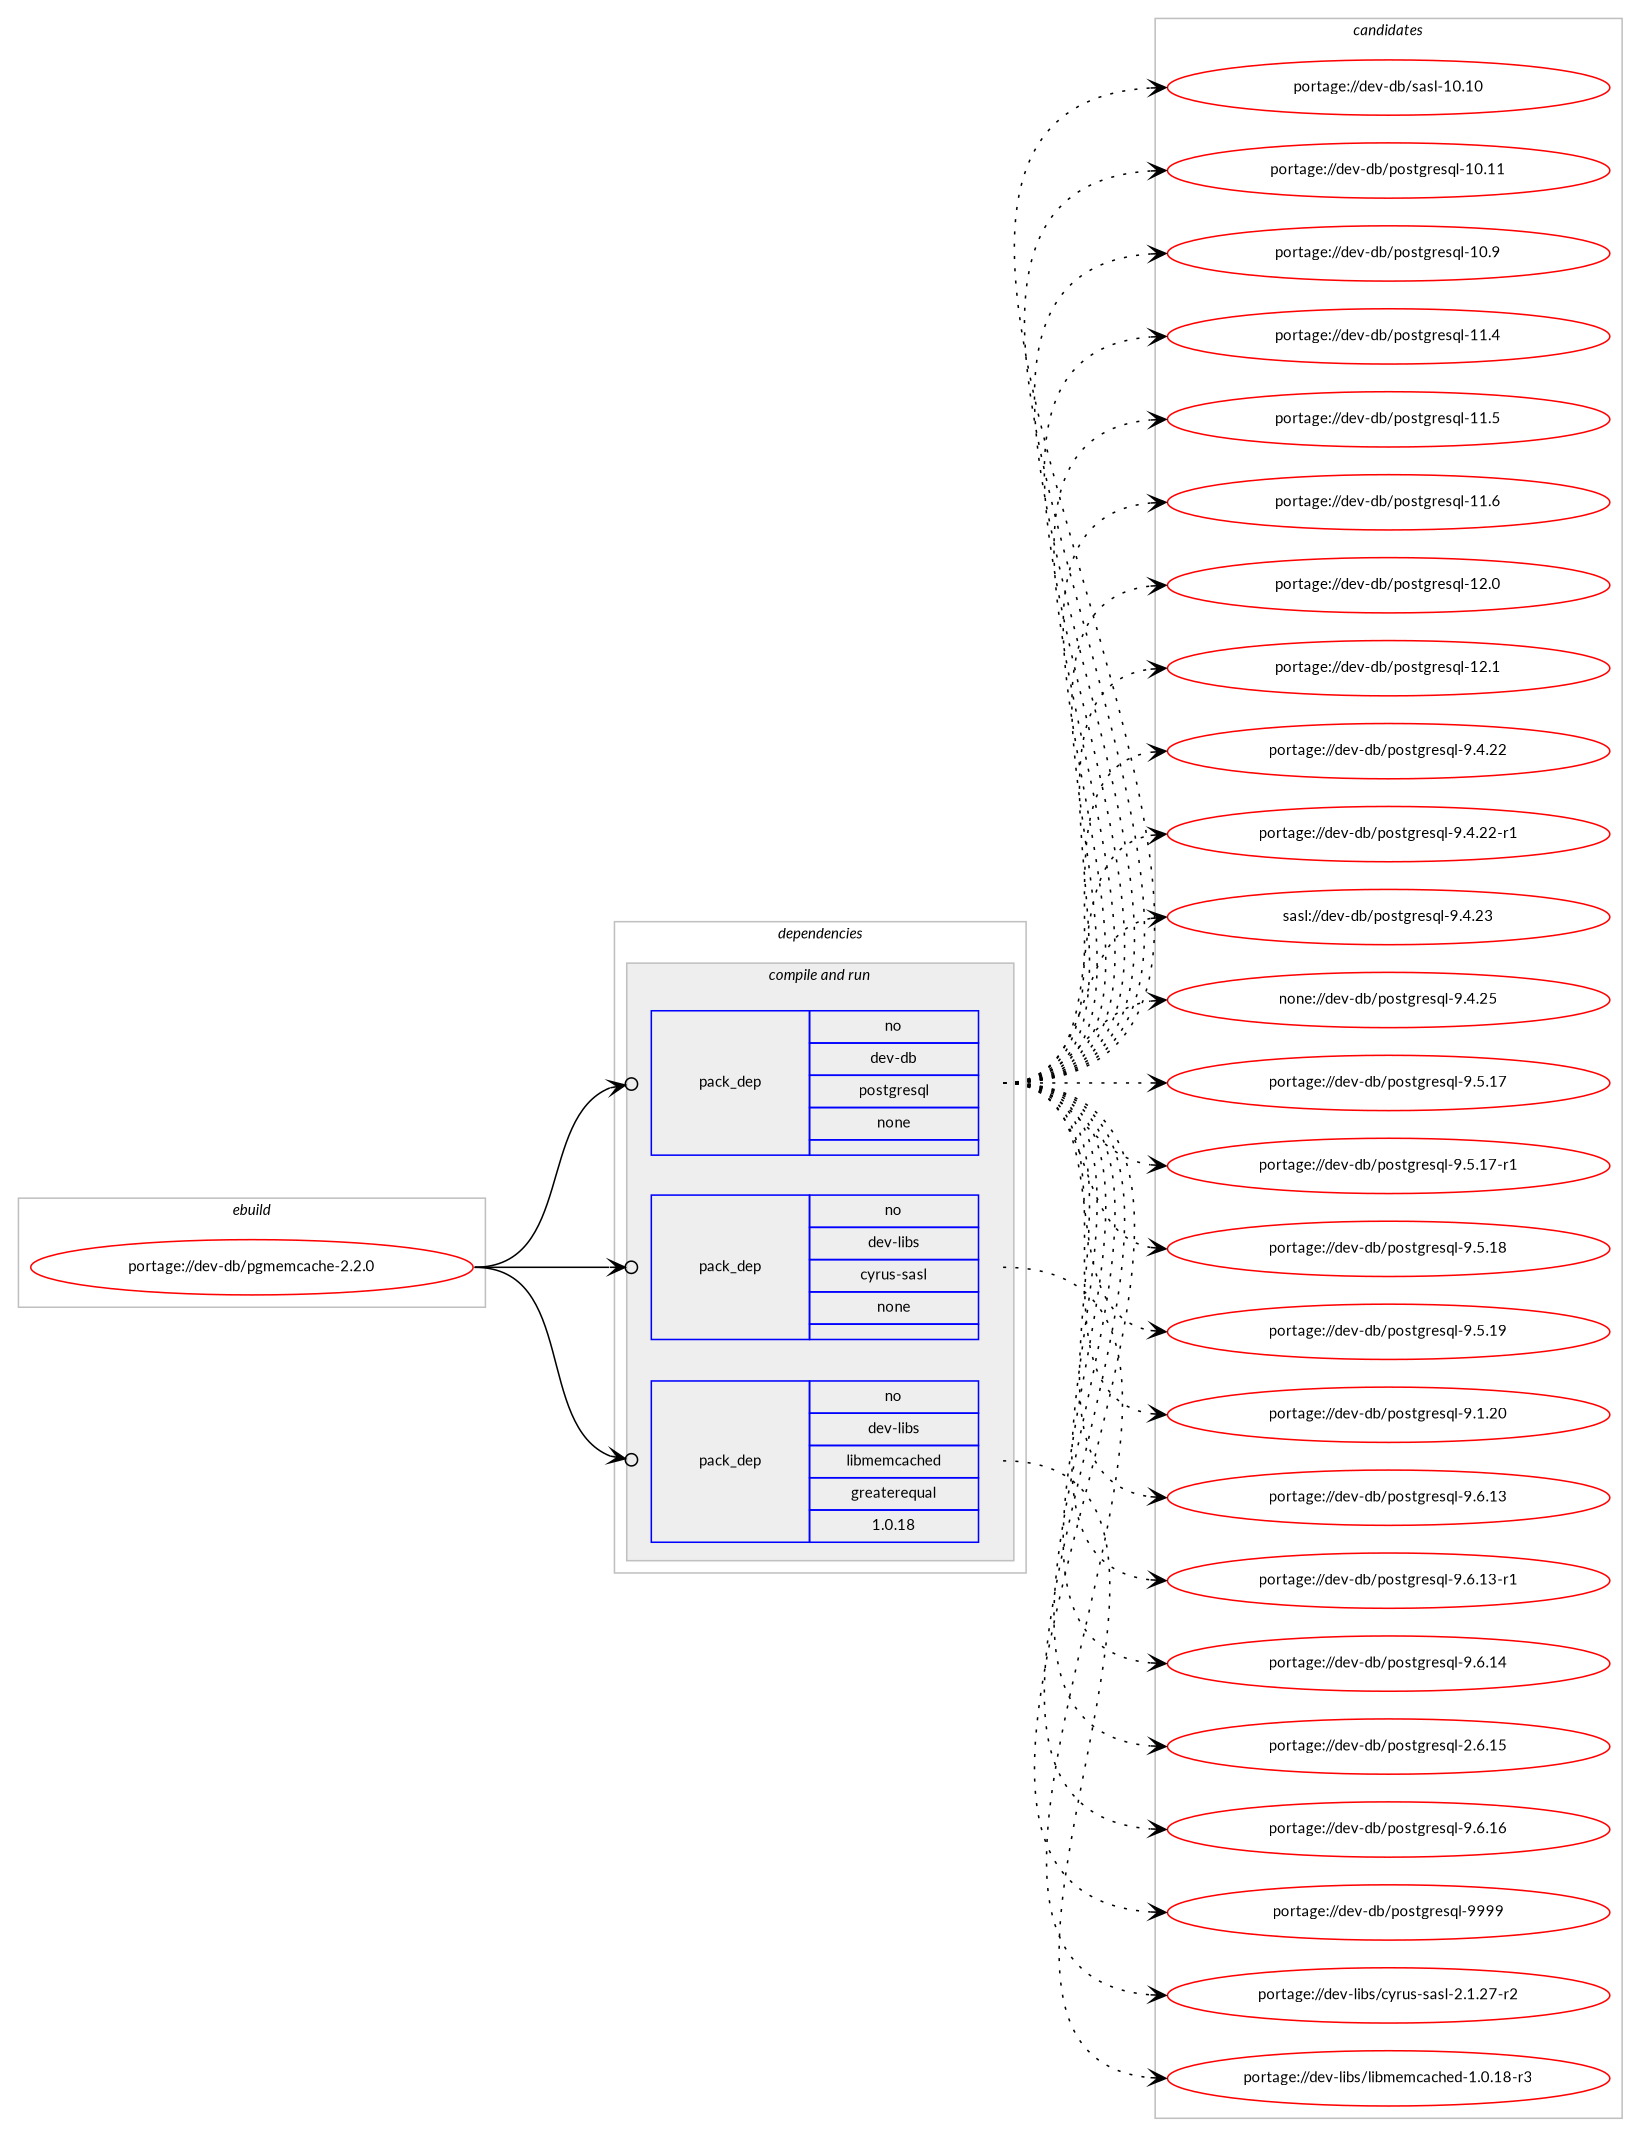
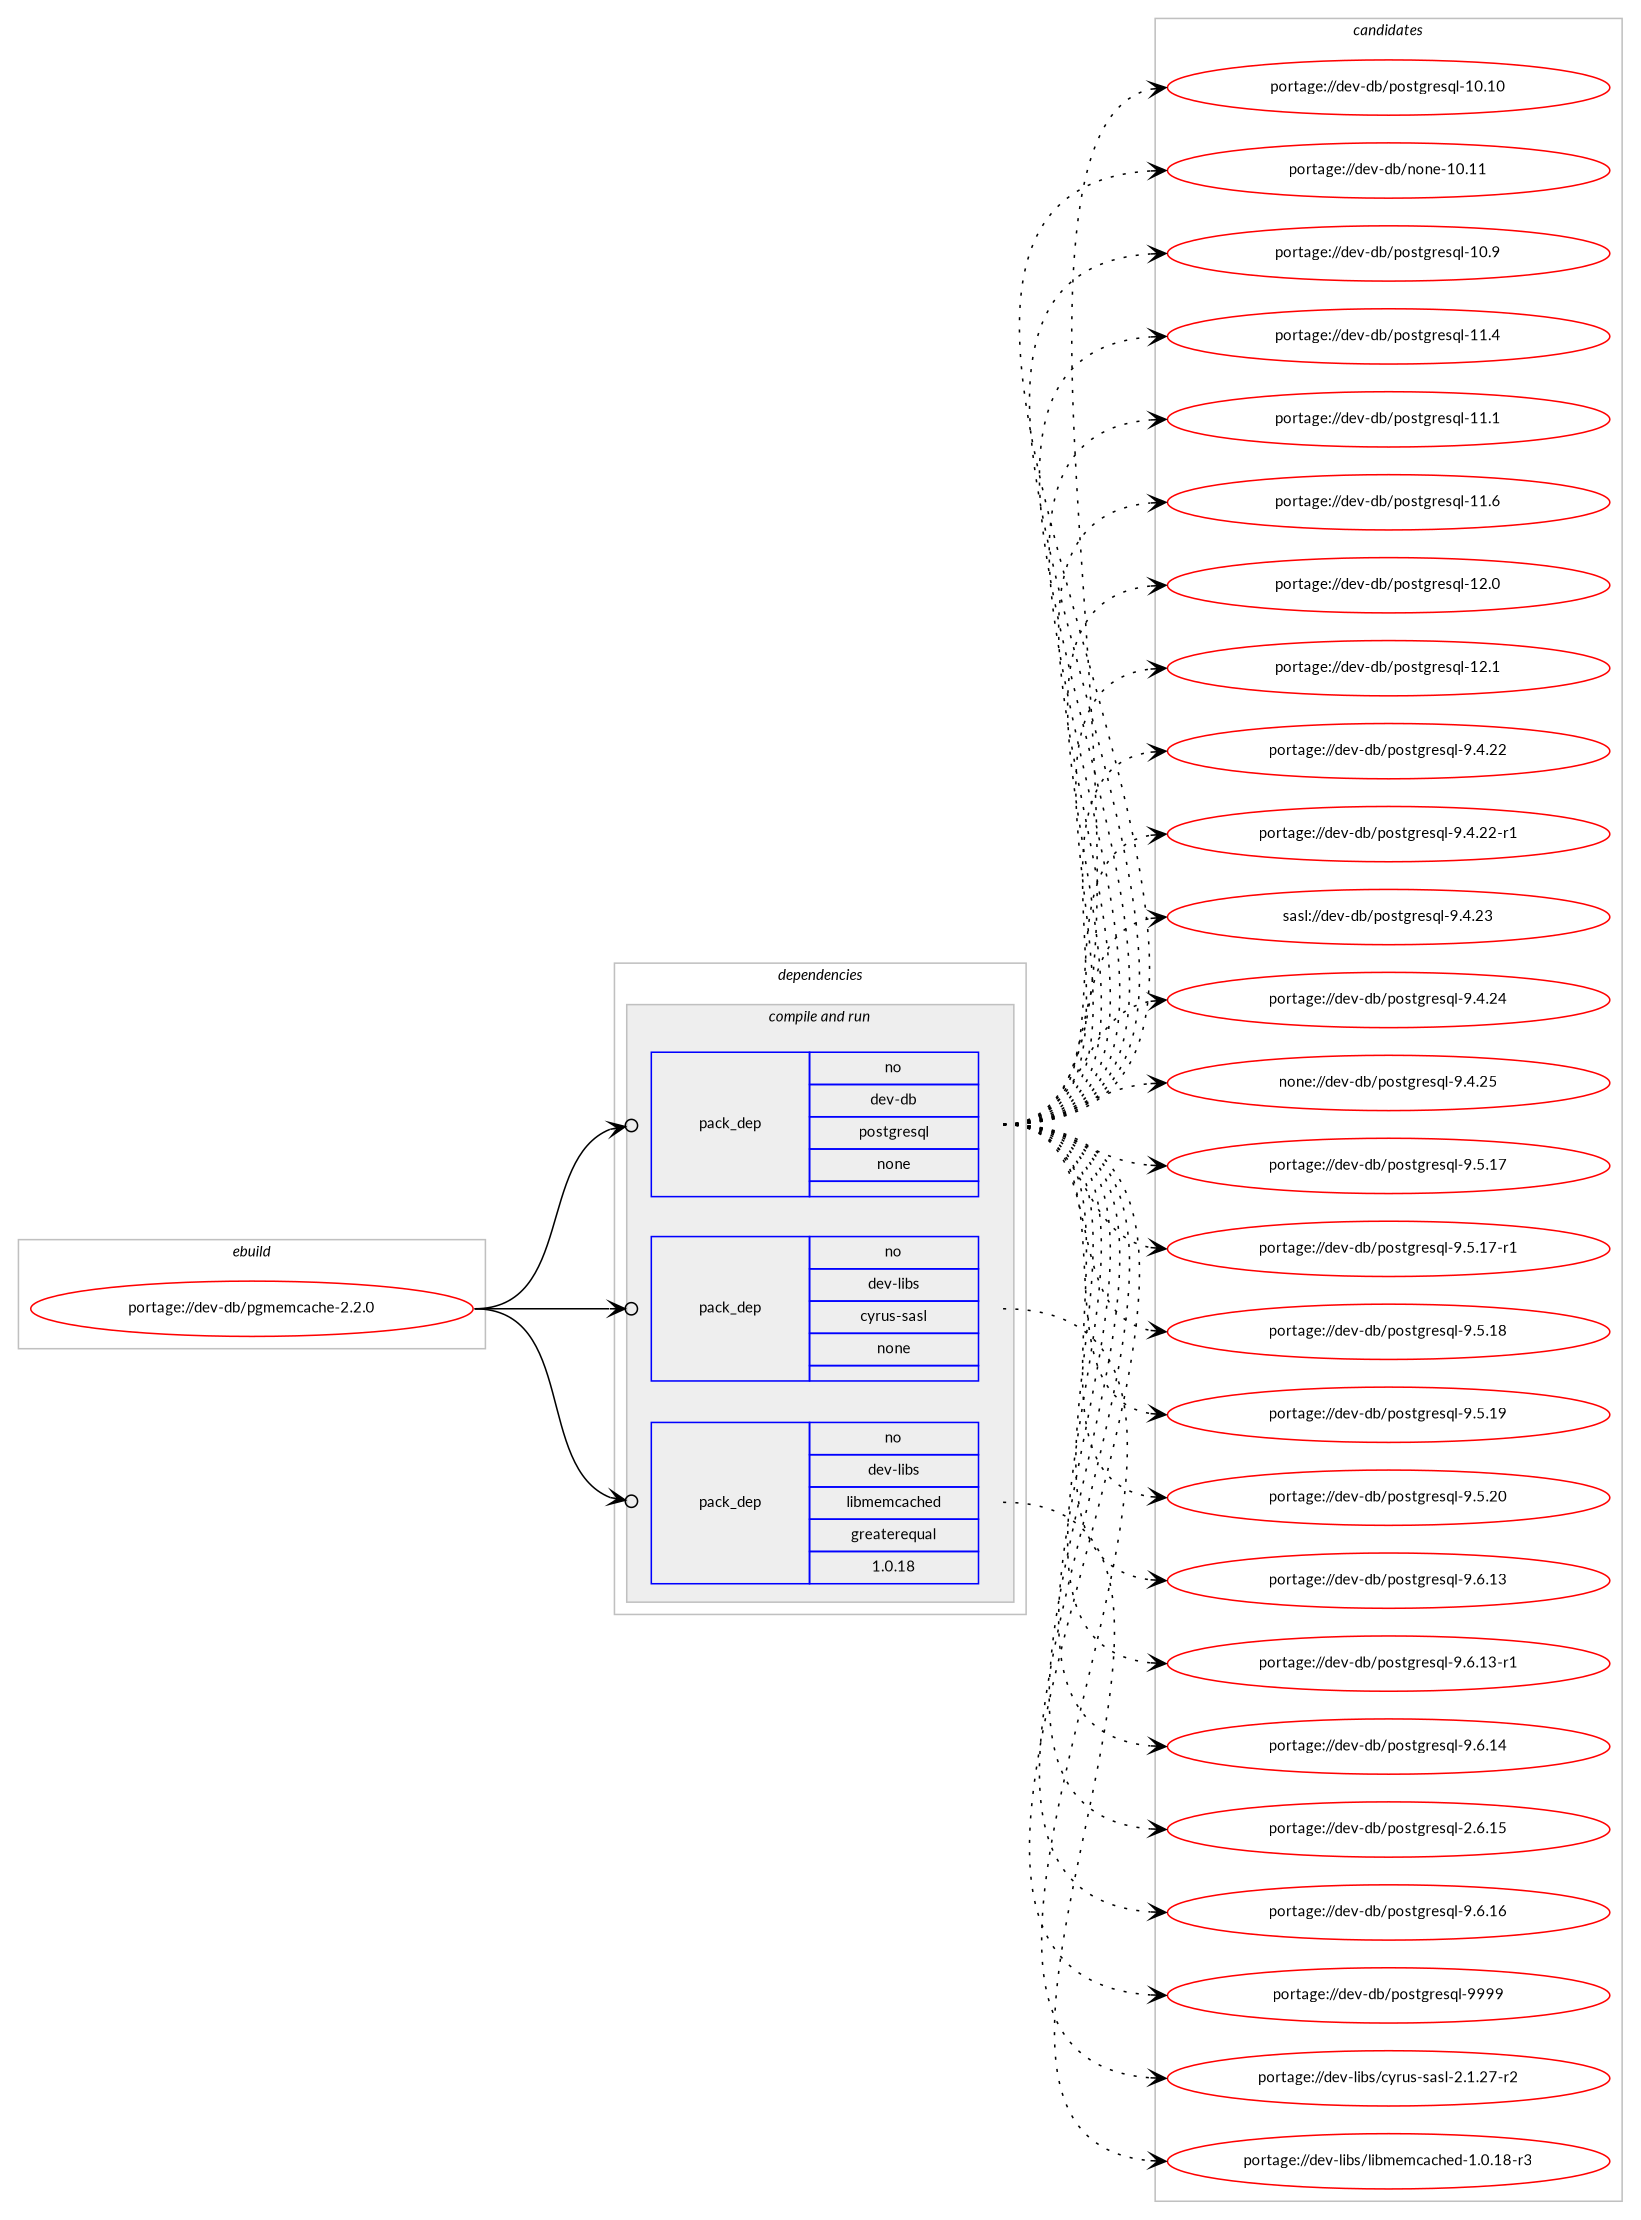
node "portage://dev-db/sasl-10.10": label "portage://dev-db/sasl-10.10" -> "portage://dev-db/postgresql-10.10"
node "portage://dev-db/postgresql-10.11": label "portage://dev-db/postgresql-10.11" -> "portage://dev-db/none-10.11"
node "portage://dev-db/postgresql-11.5": label "portage://dev-db/postgresql-11.5" -> "portage://dev-db/postgresql-11.1"
node "portage://dev-db/postgresql-9.4.24": added
node "portage://dev-db/postgresql-9.1.20": label "portage://dev-db/postgresql-9.1.20" -> "portage://dev-db/postgresql-9.5.20"
